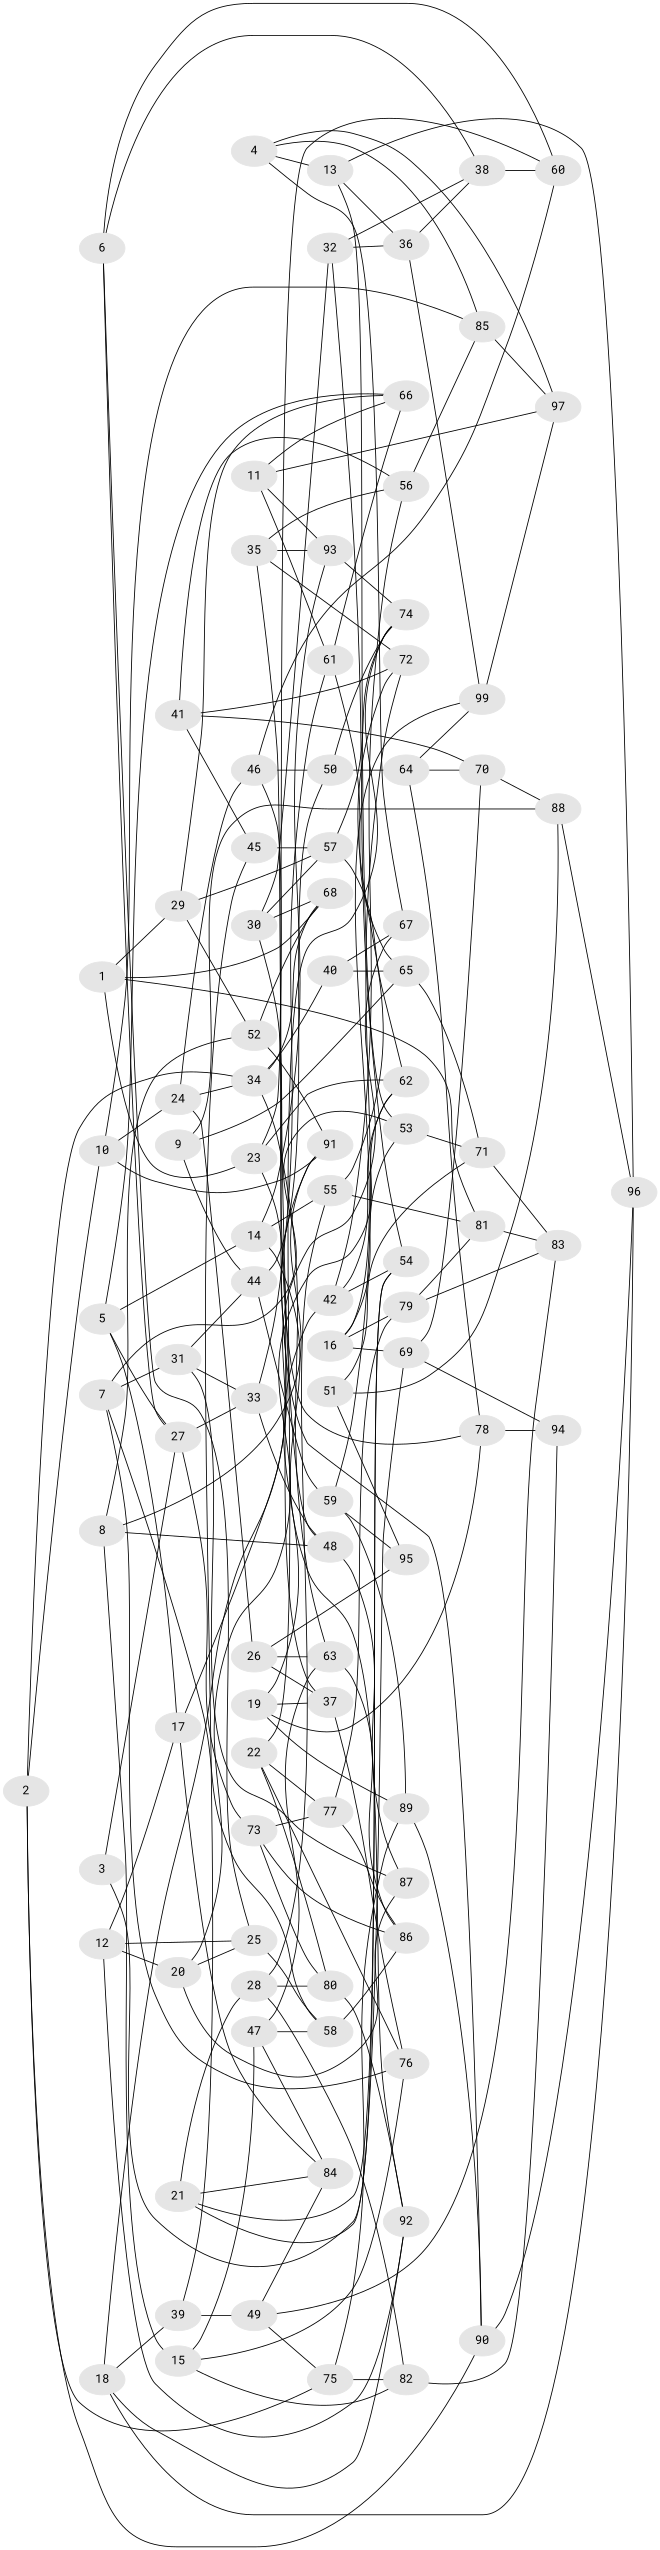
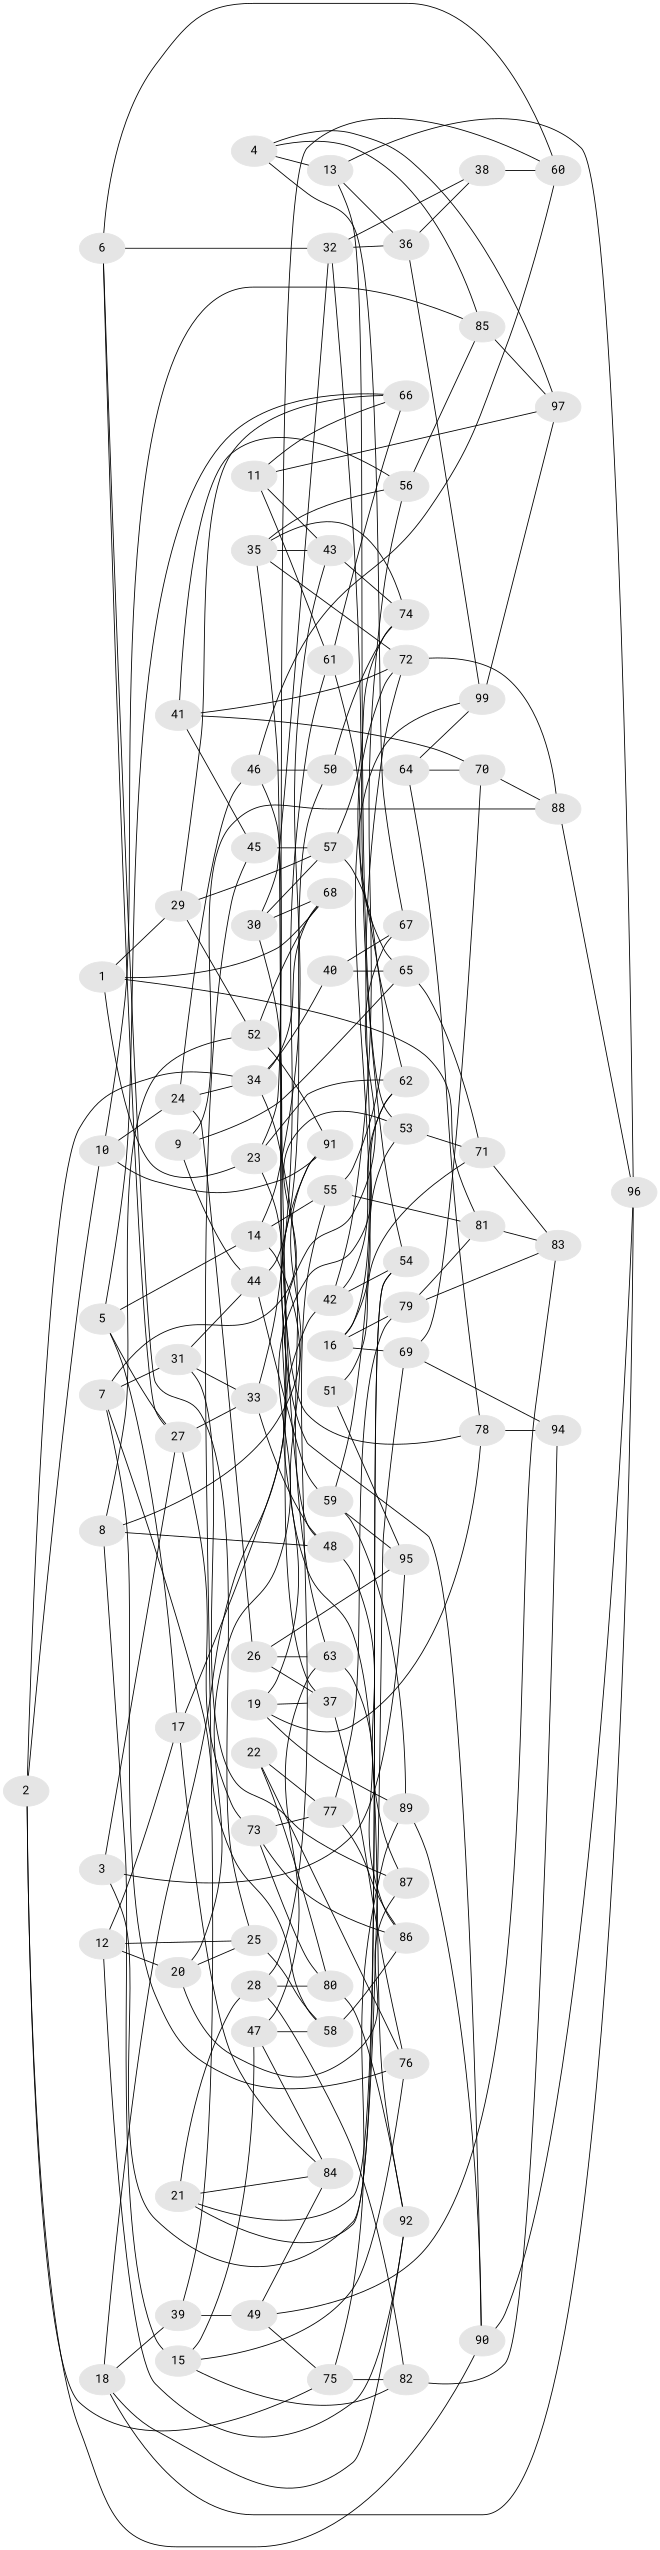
edge "38" -- "6": now "32" -- "6"
node "93": label "93" -> "43"
edge "74" -- "22": now "74" -- "35"
edge "88" -- "51": now "88" -- "72"
edge "95" -- "3": added
